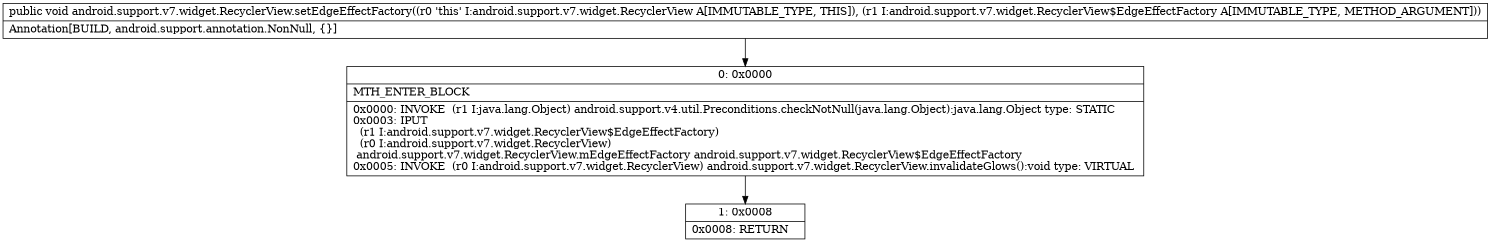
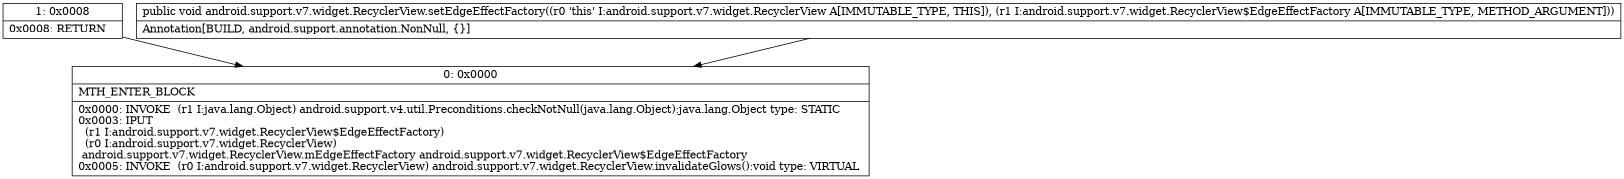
edge "0: 0x0000" -> "1: 0x0008": reversed
